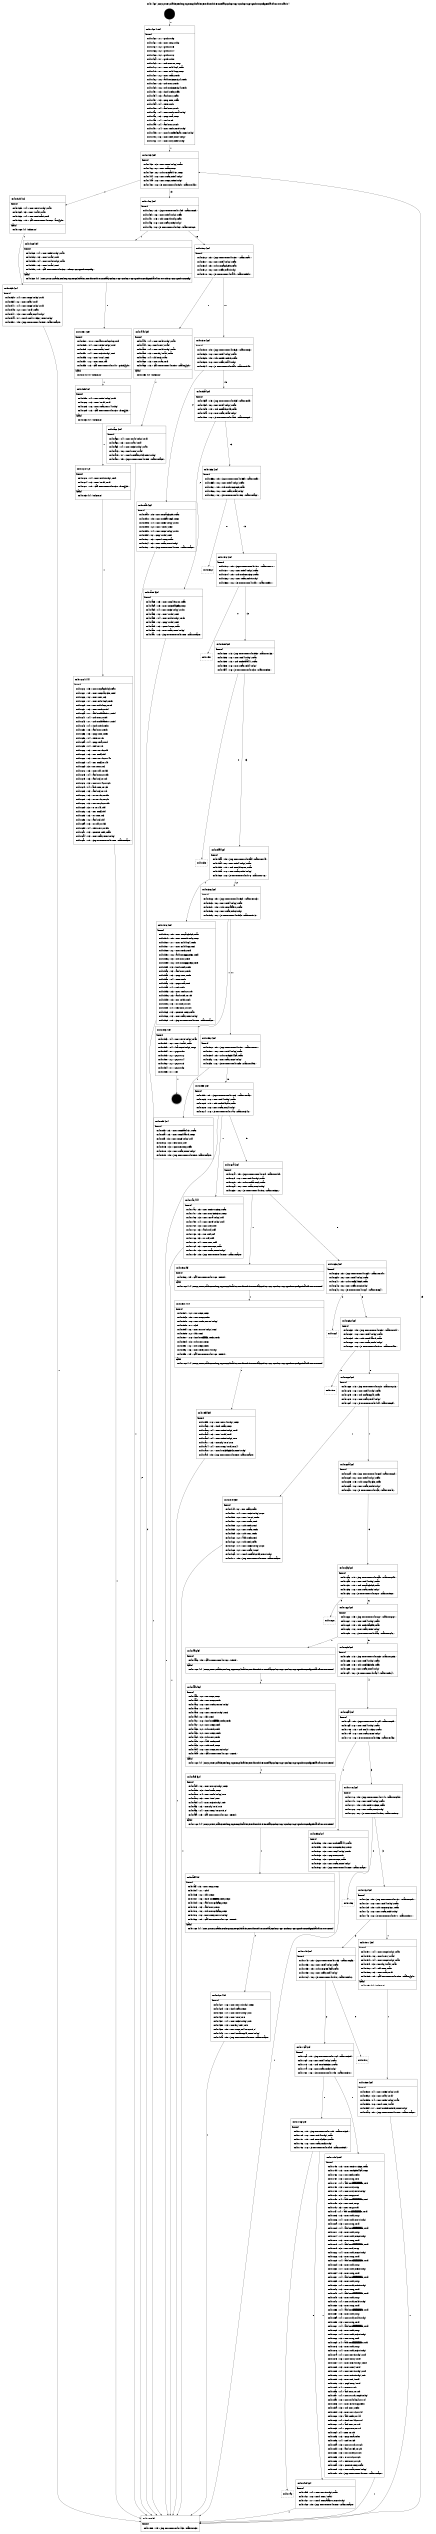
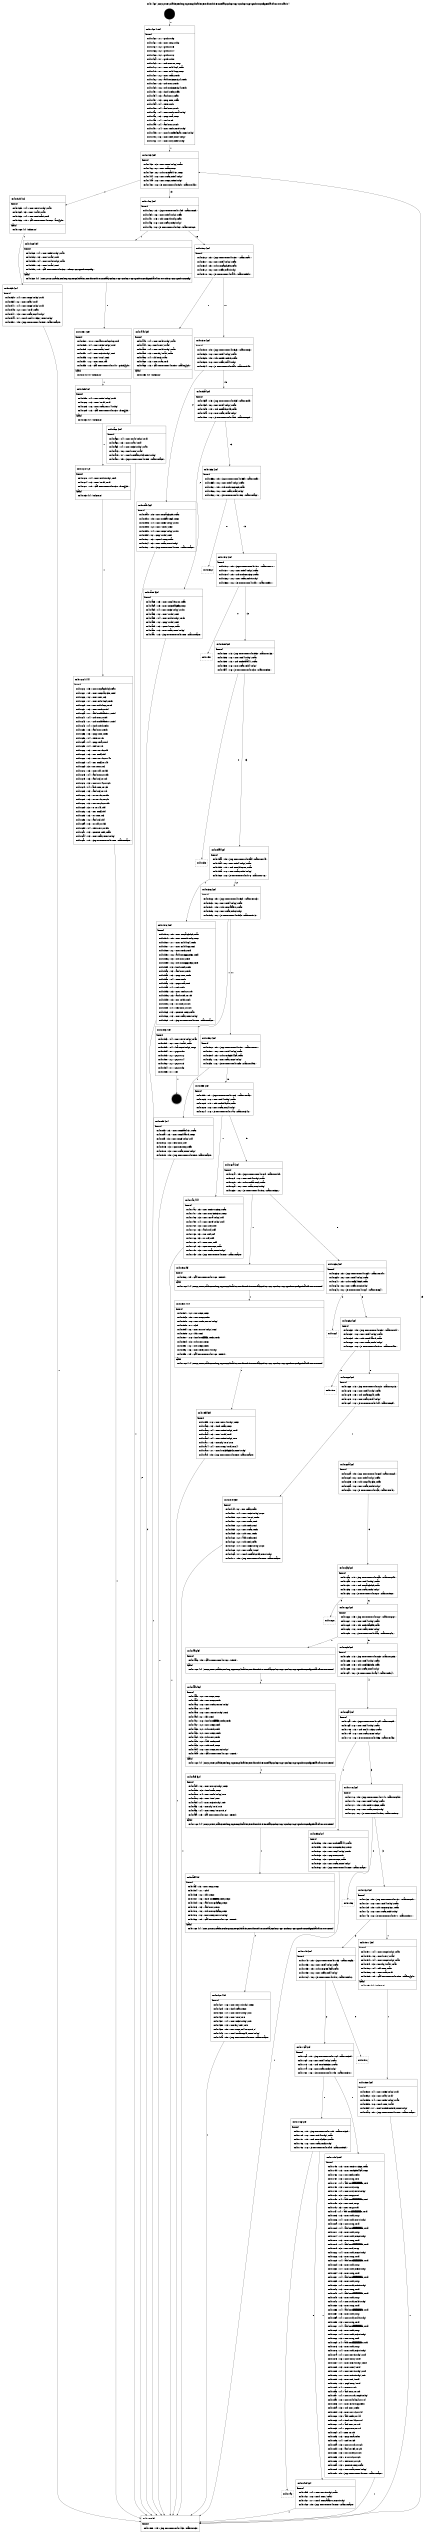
edge "0x401a4b [29]" -> "0x401a68 [29]": removed, label "1"
edge "0x40166e [28]" -> "0x40168a [28]": removed, label "7"
edge "0x4015fe [28]" -> "0x401e8e [5]": now "0x4018f5 [27]" -> "0x401e8e [5]"
